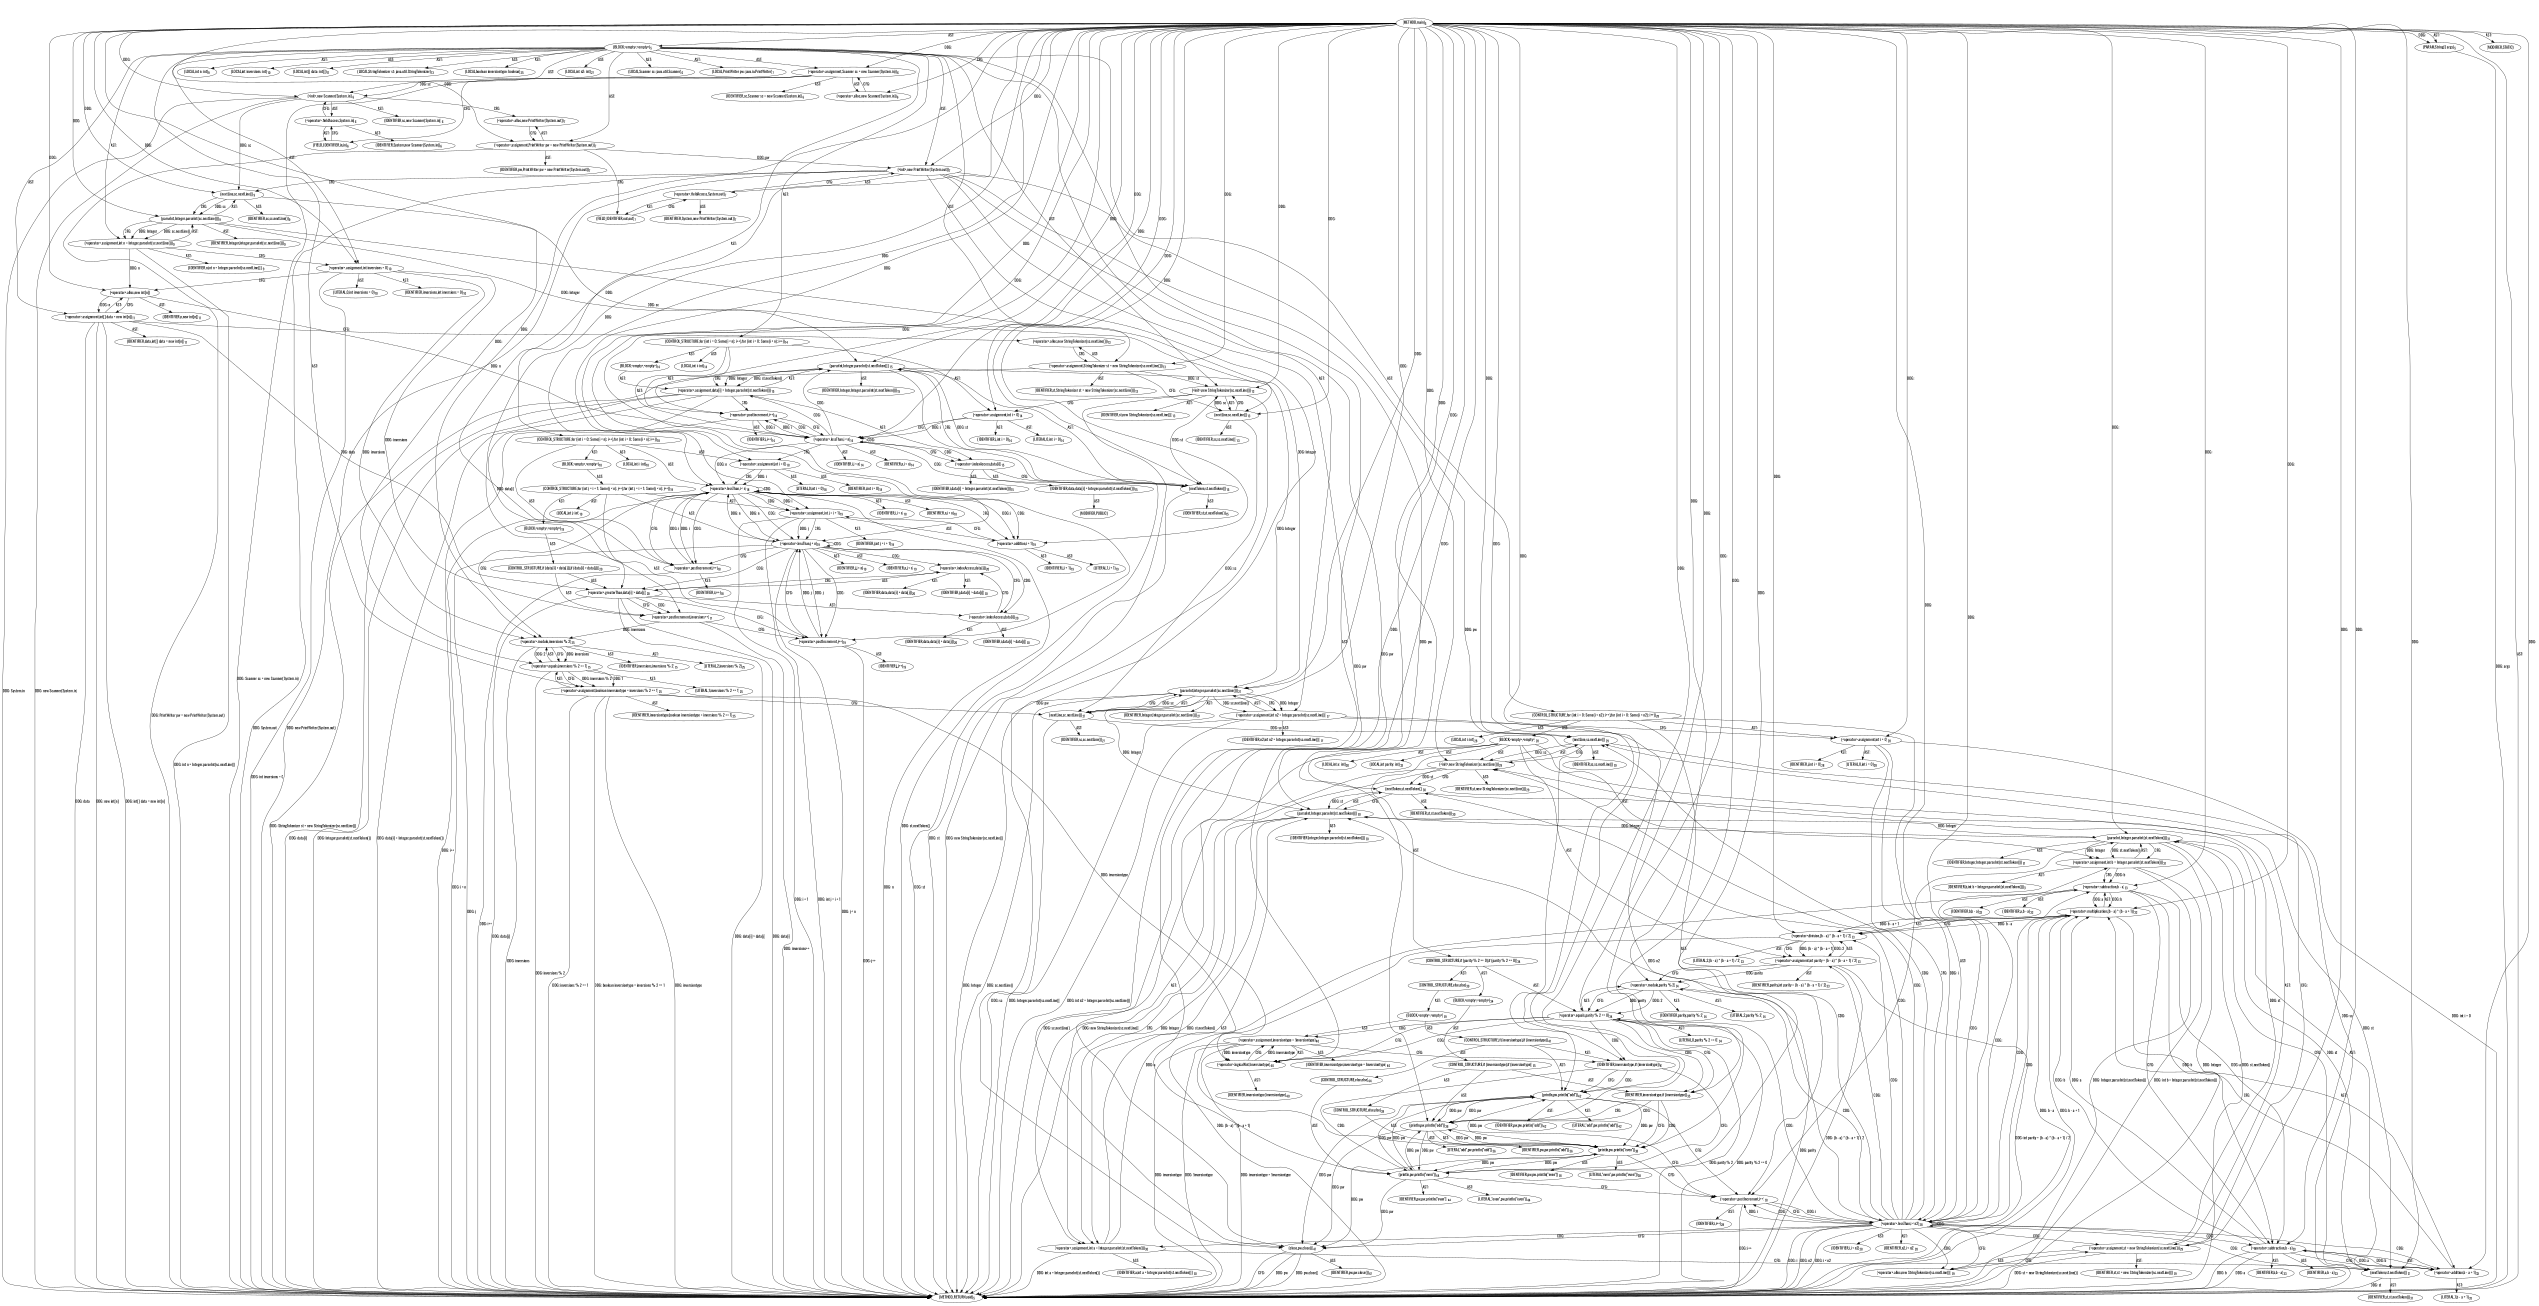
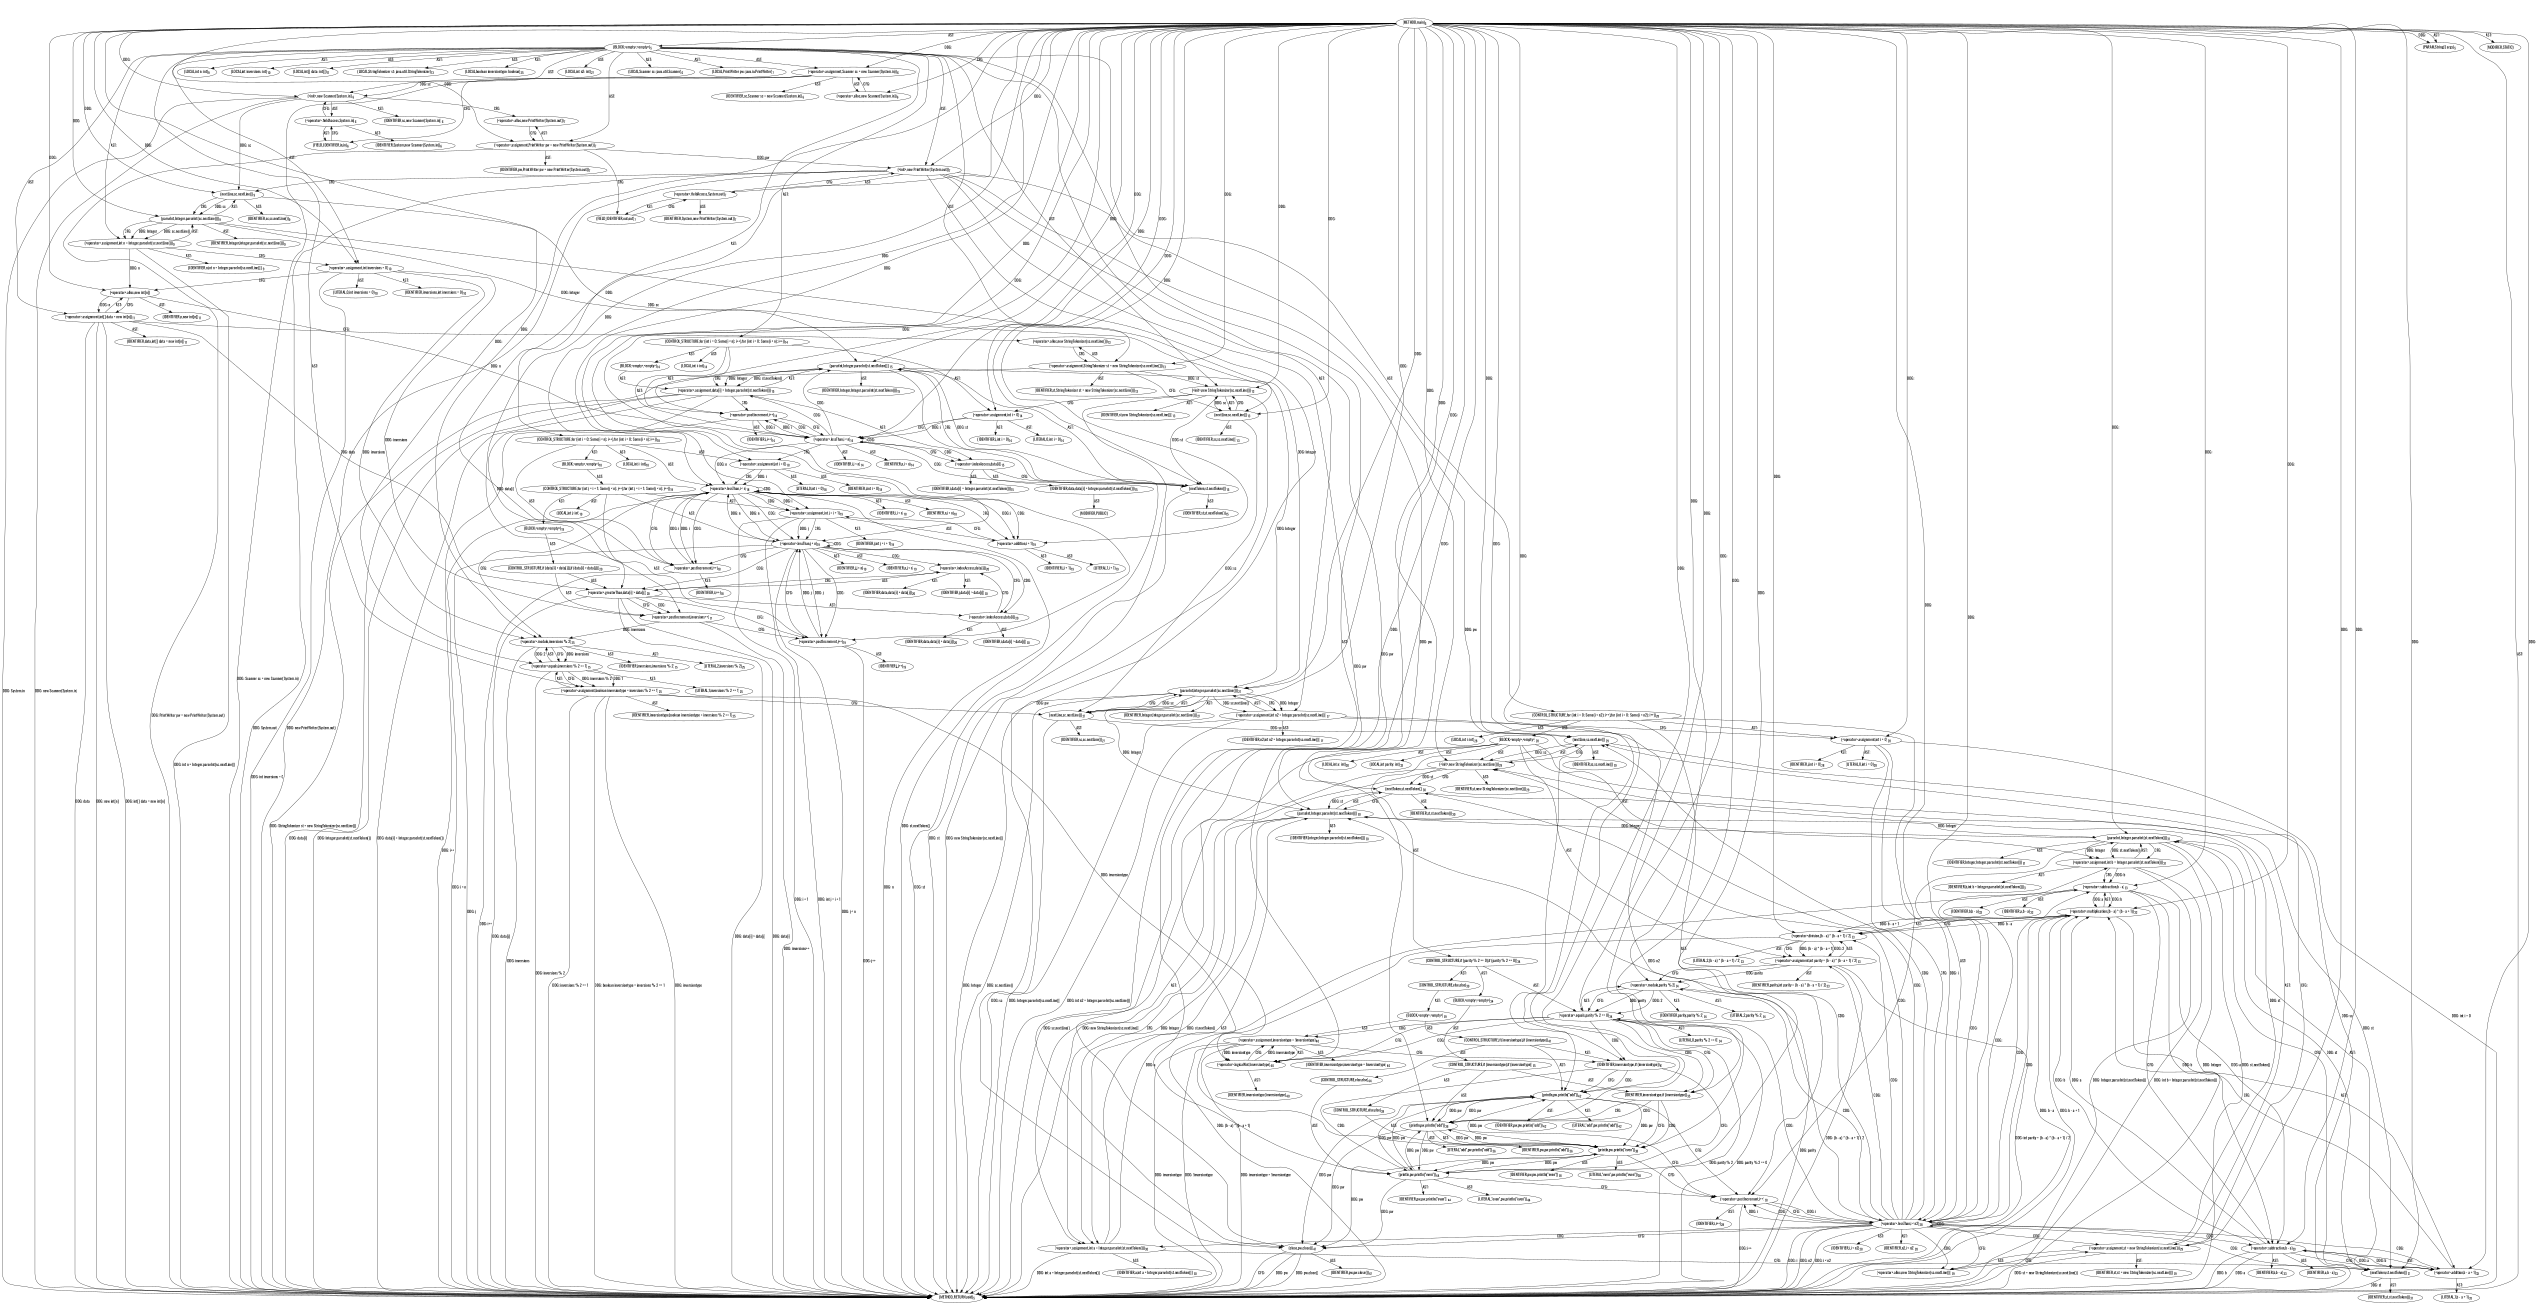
edge "(PARAM,String[] args)" -> "(METHOD_RETURN,void)": removed, label "DDG: args"
